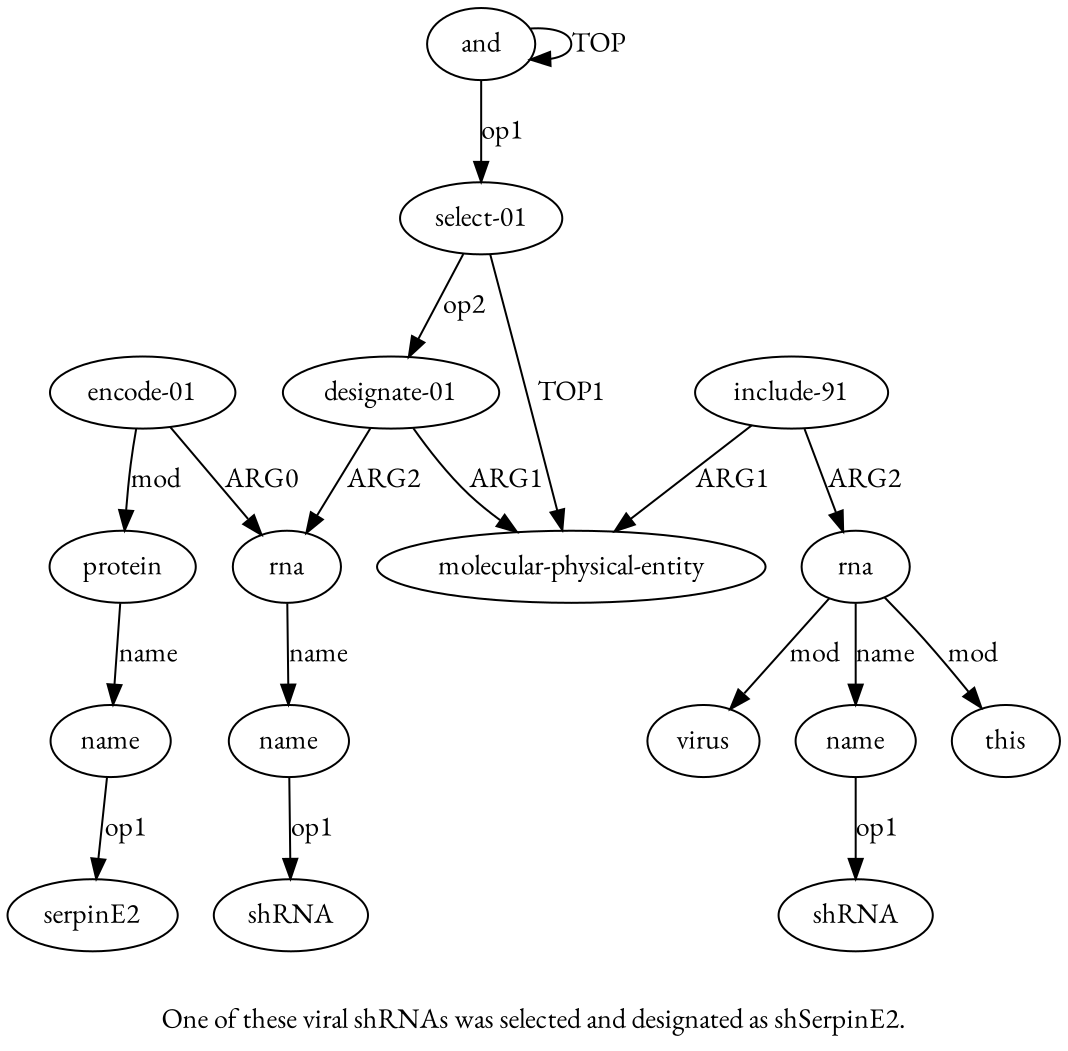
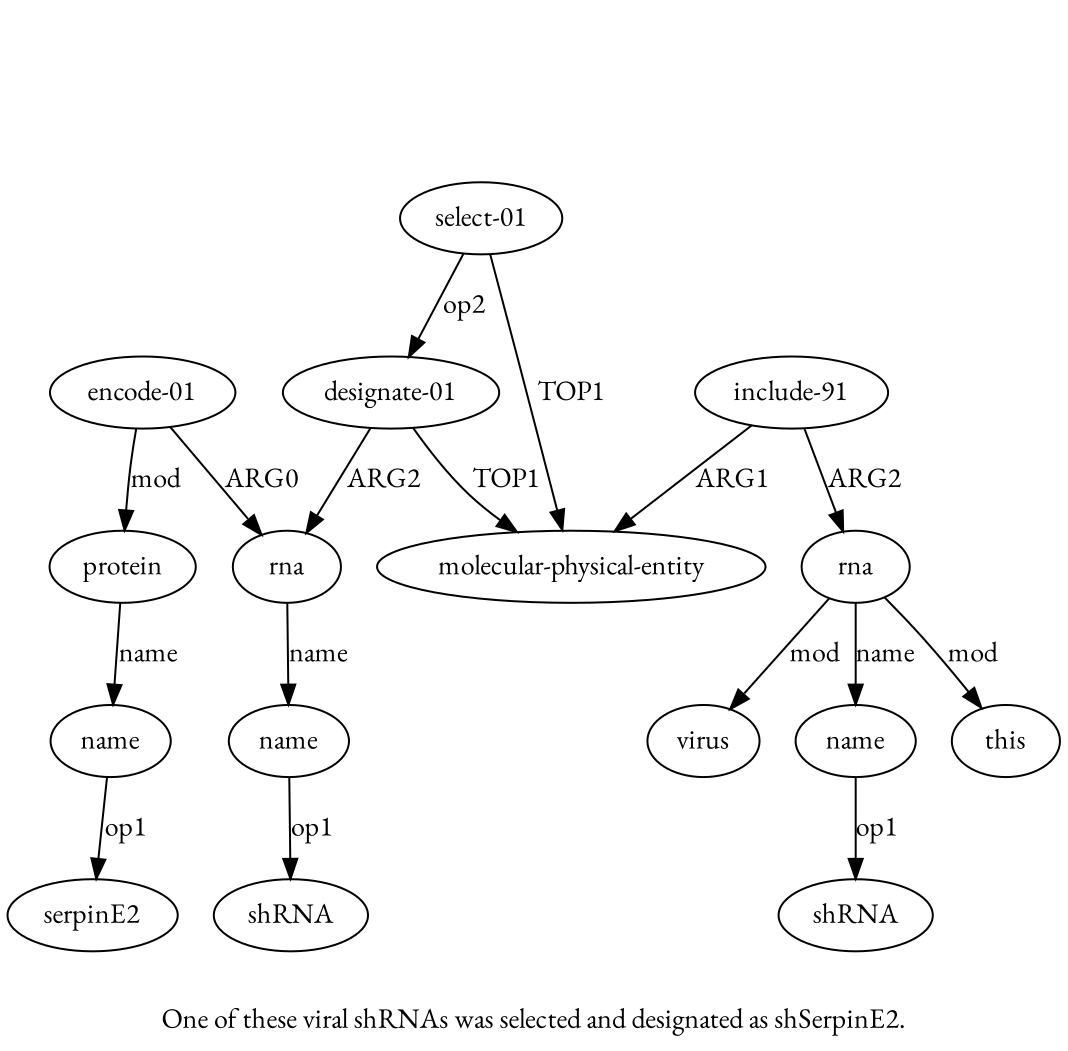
node "and": removed
edge "designate-01" -> "molecular-physical-entity": label "ARG1" -> "TOP1"
